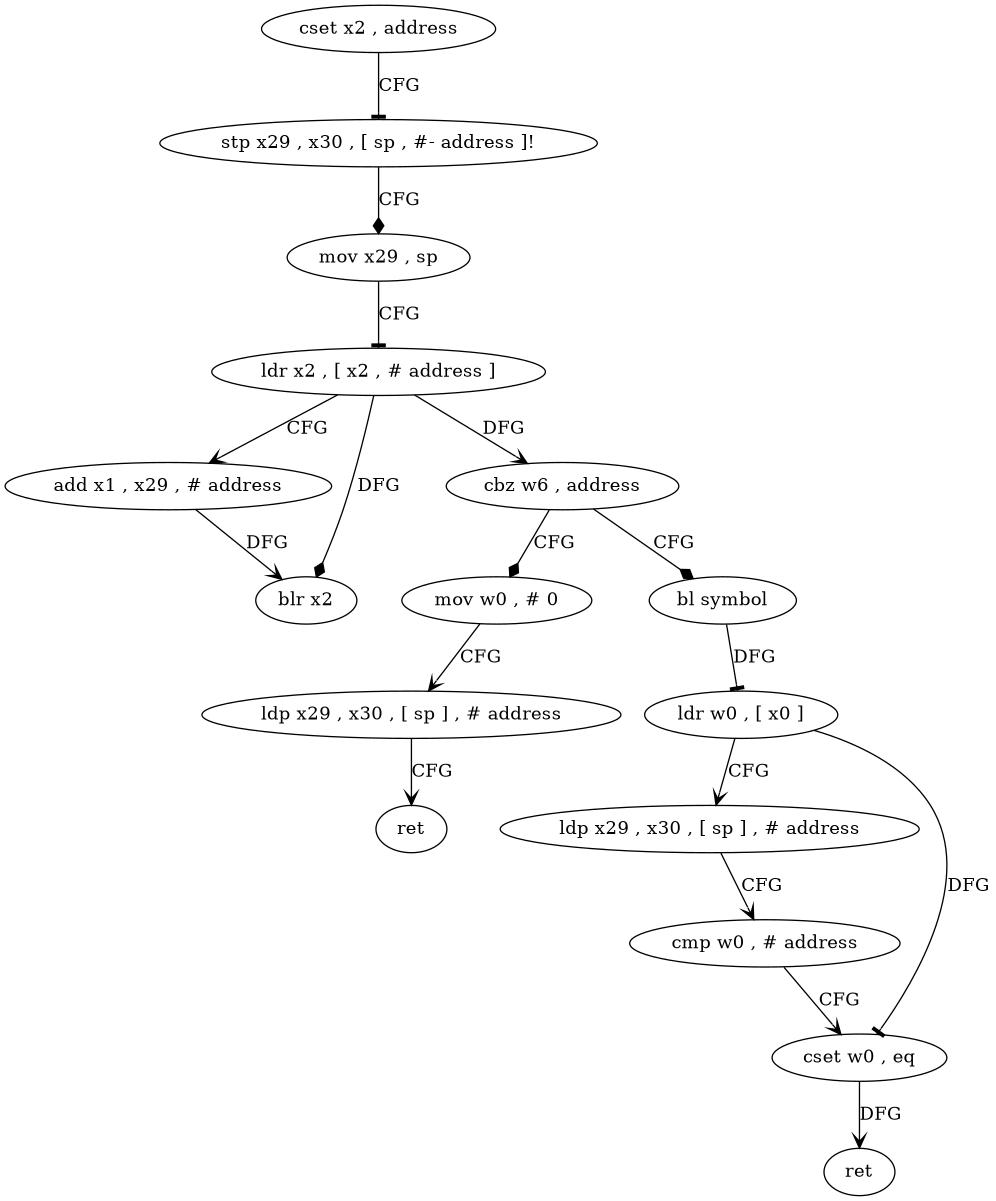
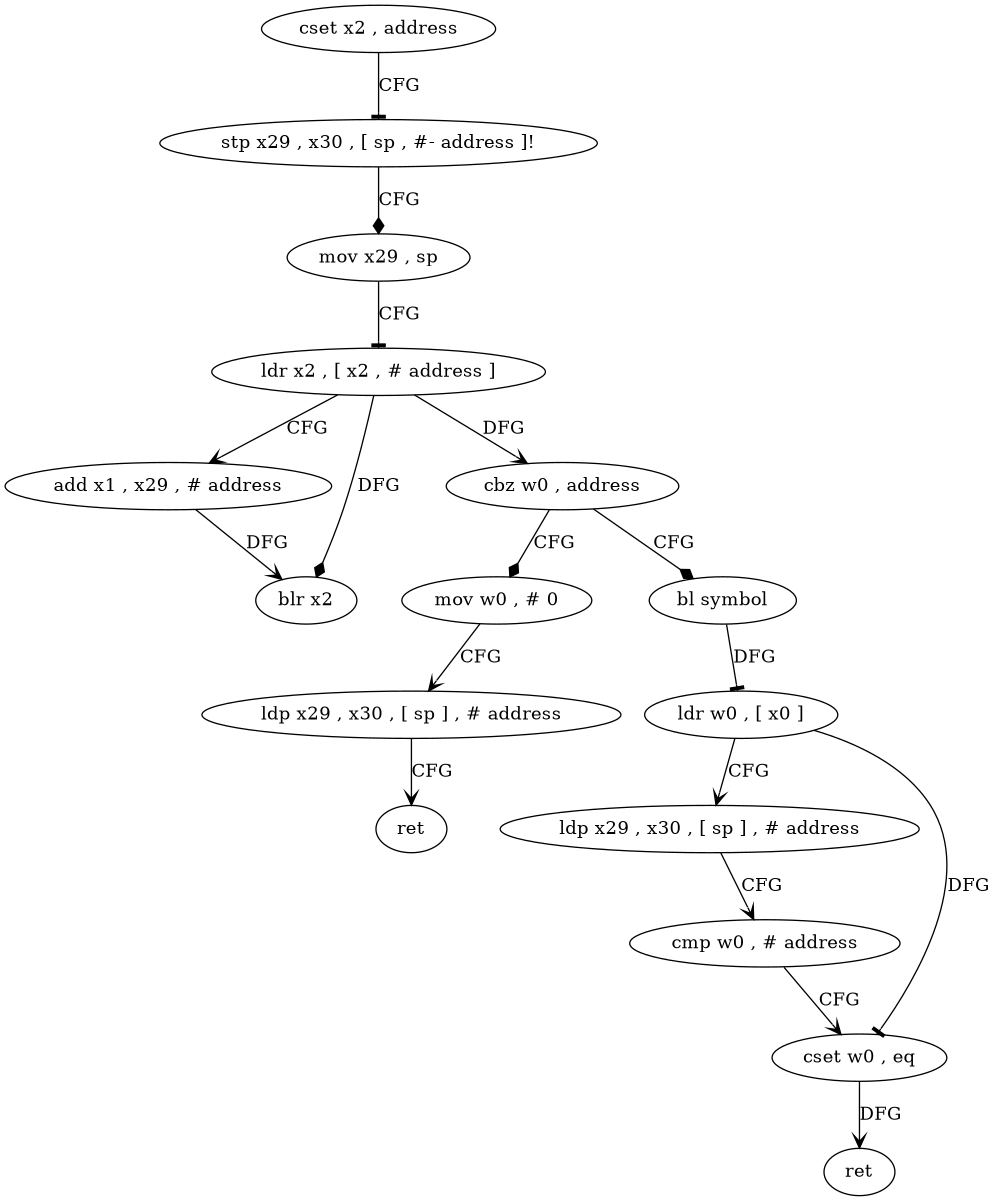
node "cbz w6 , address": label "cbz w6 , address" -> "cbz w0 , address"
